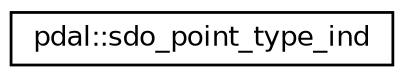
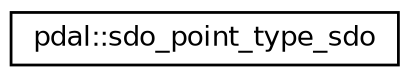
node "pdal::sdo_point_type_ind": label "pdal::sdo_point_type_ind" -> "pdal::sdo_point_type_sdo"
